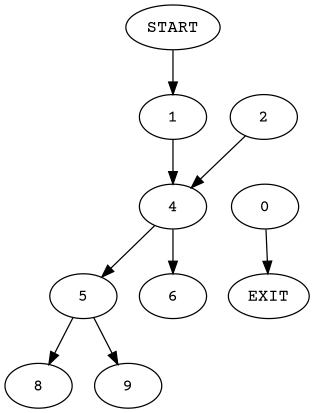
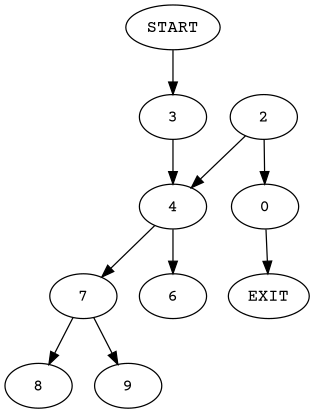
node "1": label "1" -> "3"
edge "2" -> "0": added
node "5": label "5" -> "7"
